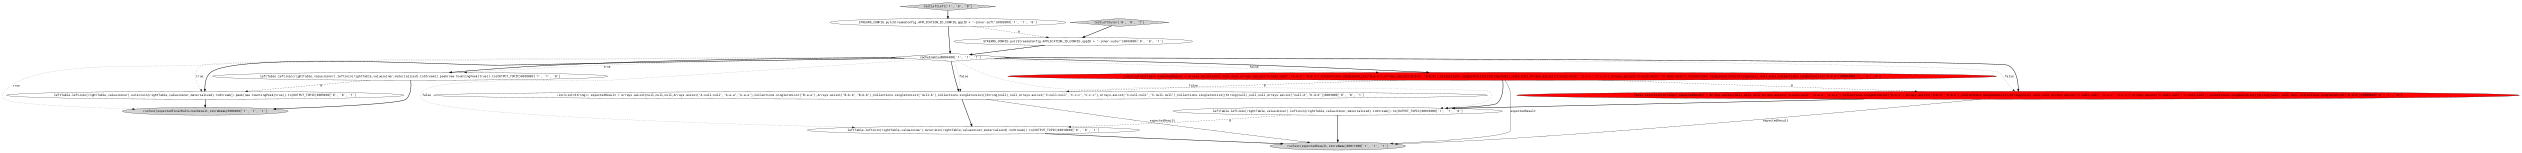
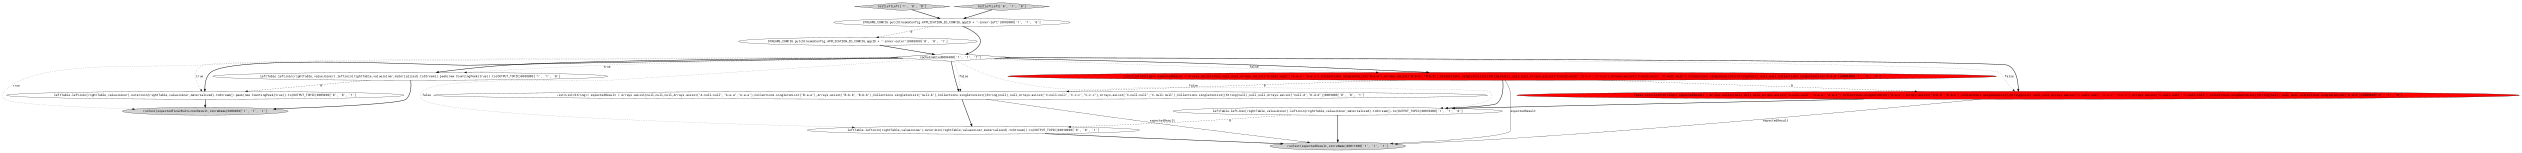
node "testLeftLeft['0', '1', '0']": added
node "testLeftOuter['0', '0', '1']": removed
